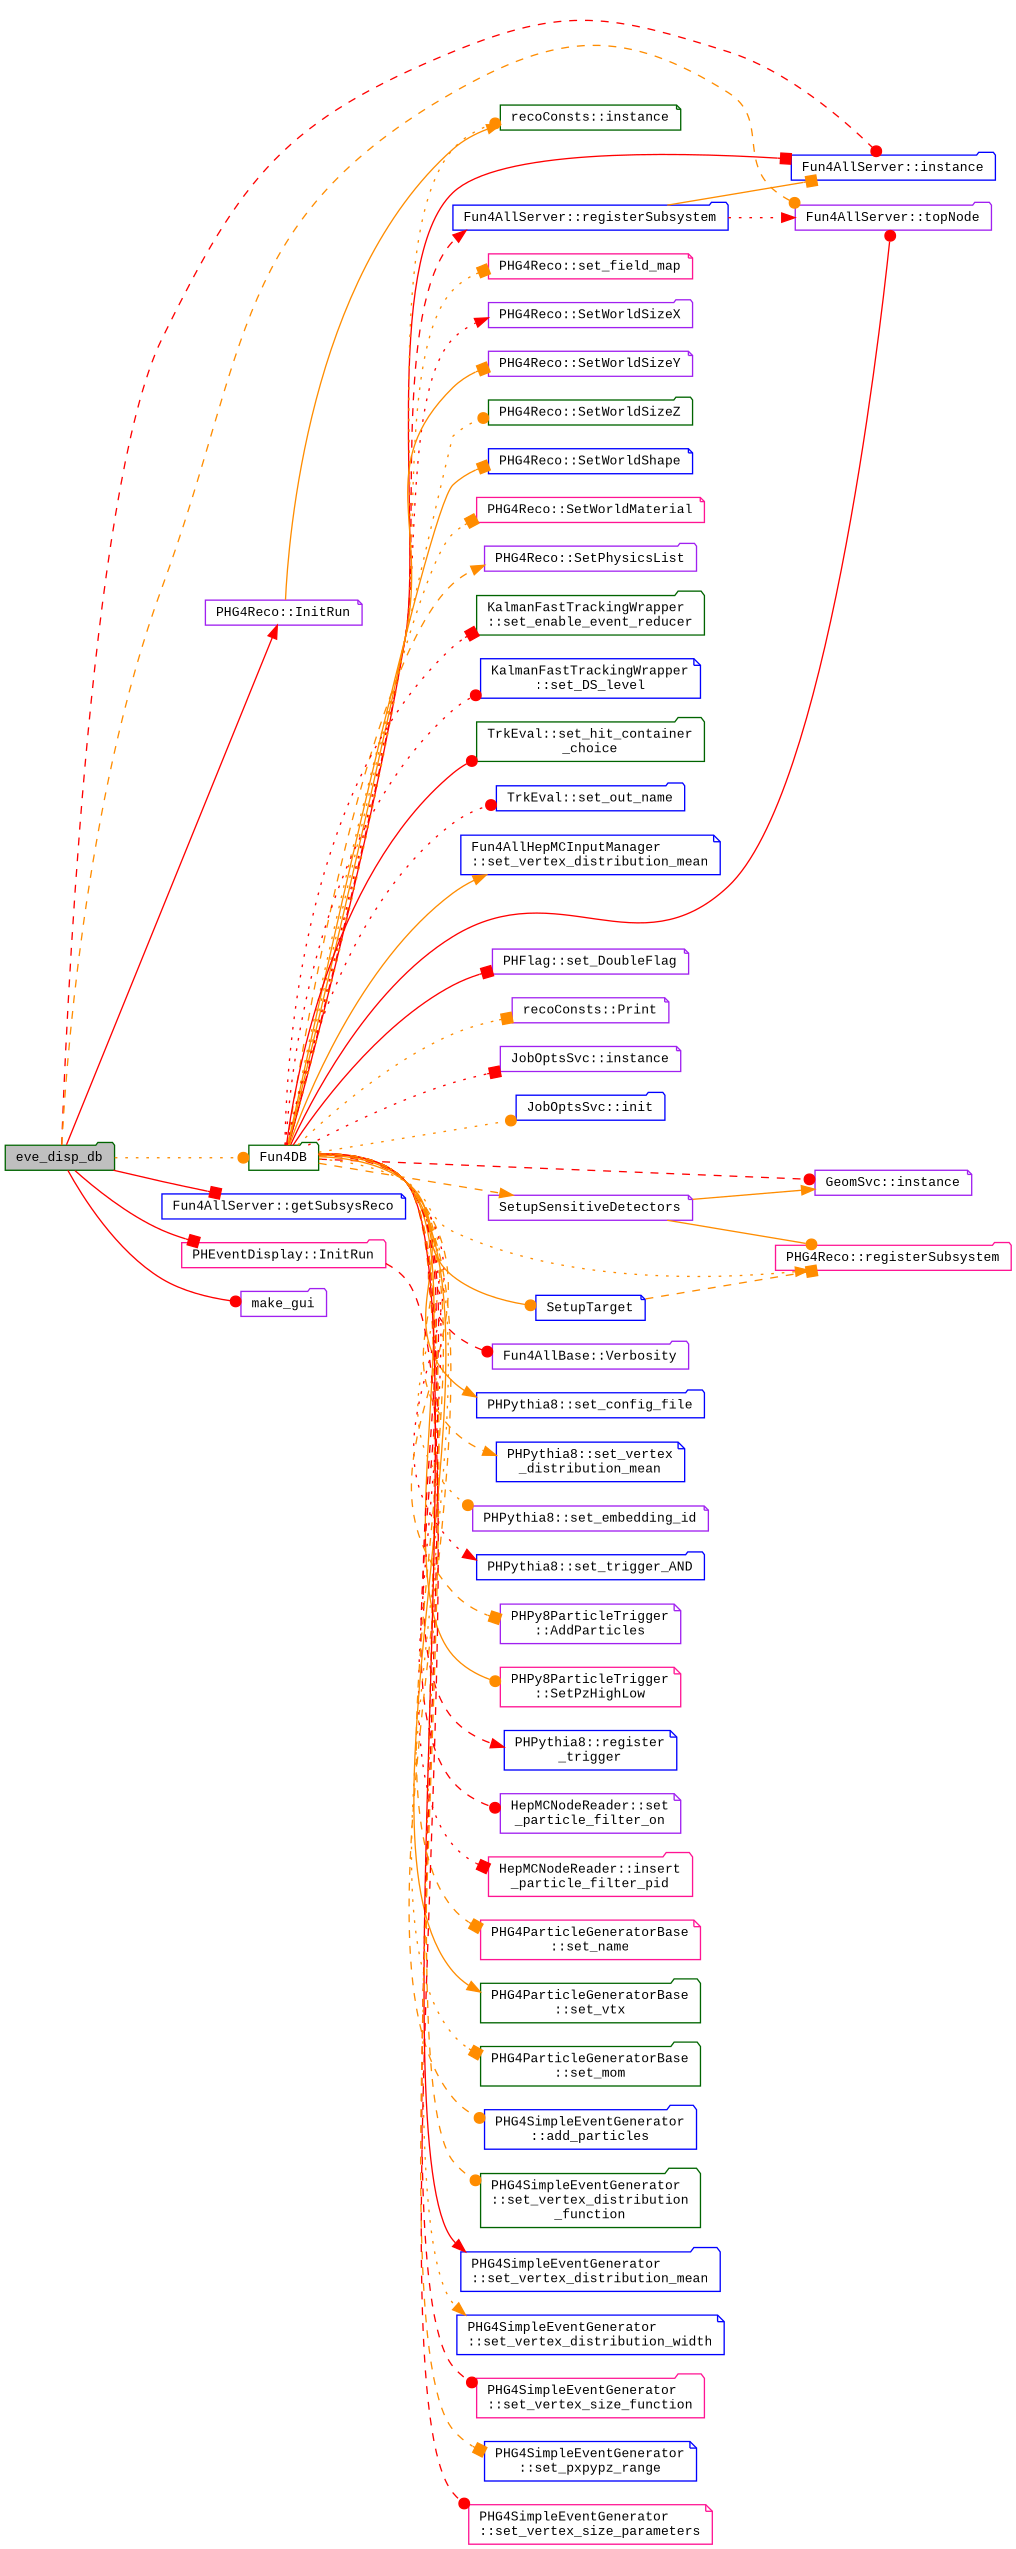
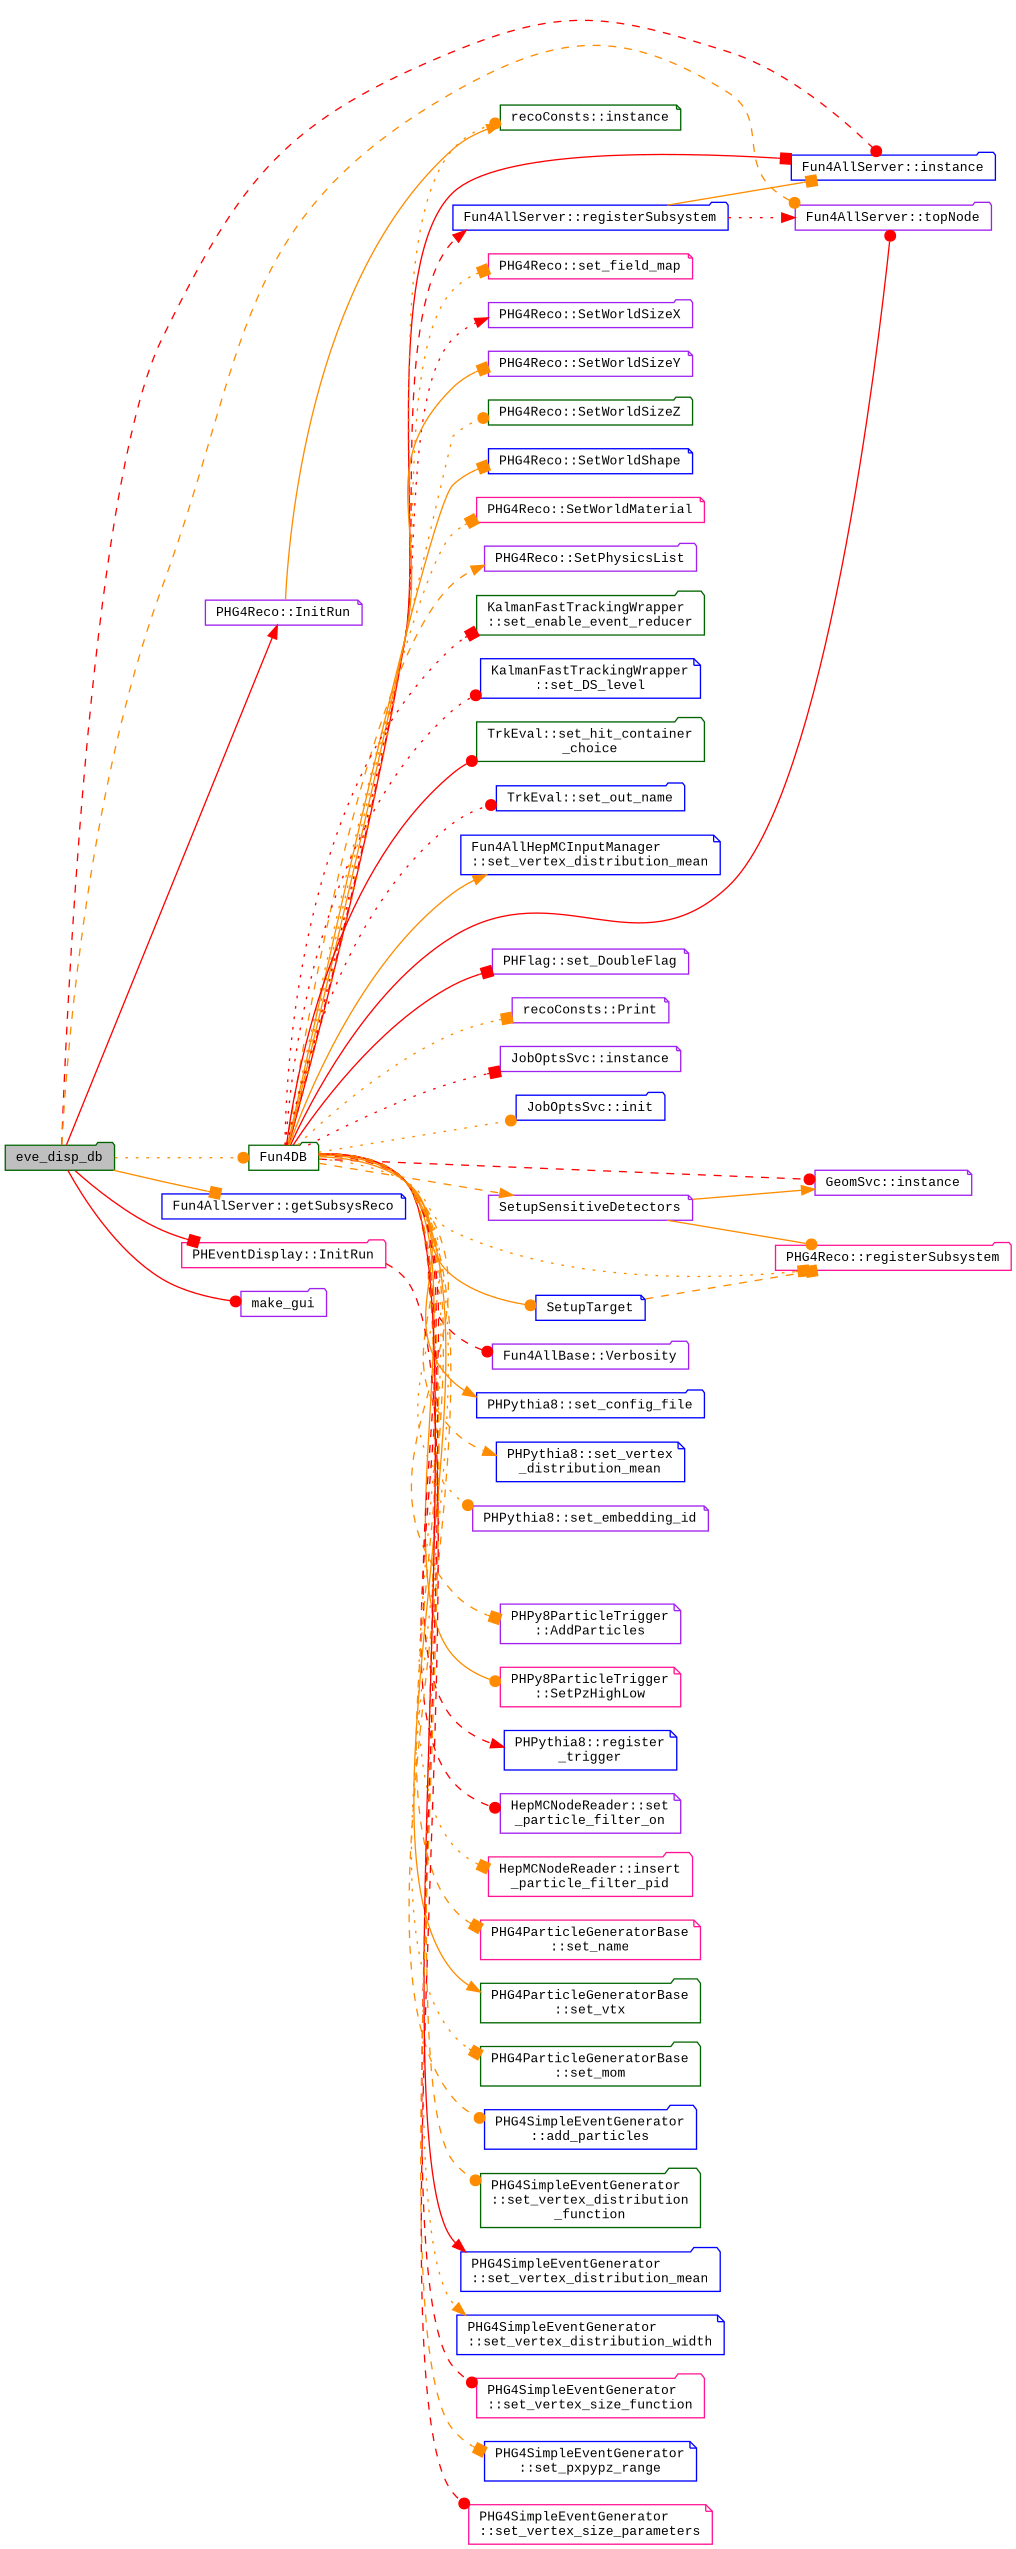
edge "eve_disp_db" -> "Fun4AllServer::getSubsysReco": color red -> darkorange
edge "Fun4DB" -> "PHG4Reco::registerSubsystem": arrowhead normal -> box
edge "Fun4DB" -> "HepMCNodeReader::insert _particle_filter_pid": color red -> darkorange
node "PHPythia8::set_trigger_AND": removed
